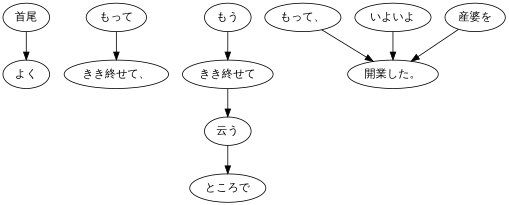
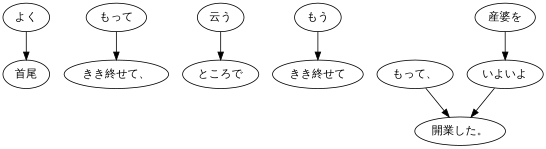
edge "首尾" -> "よく": reversed
edge "産婆を" -> "開業した。": now "産婆を" -> "いよいよ"
edge "きき終せて" -> "云う": removed
